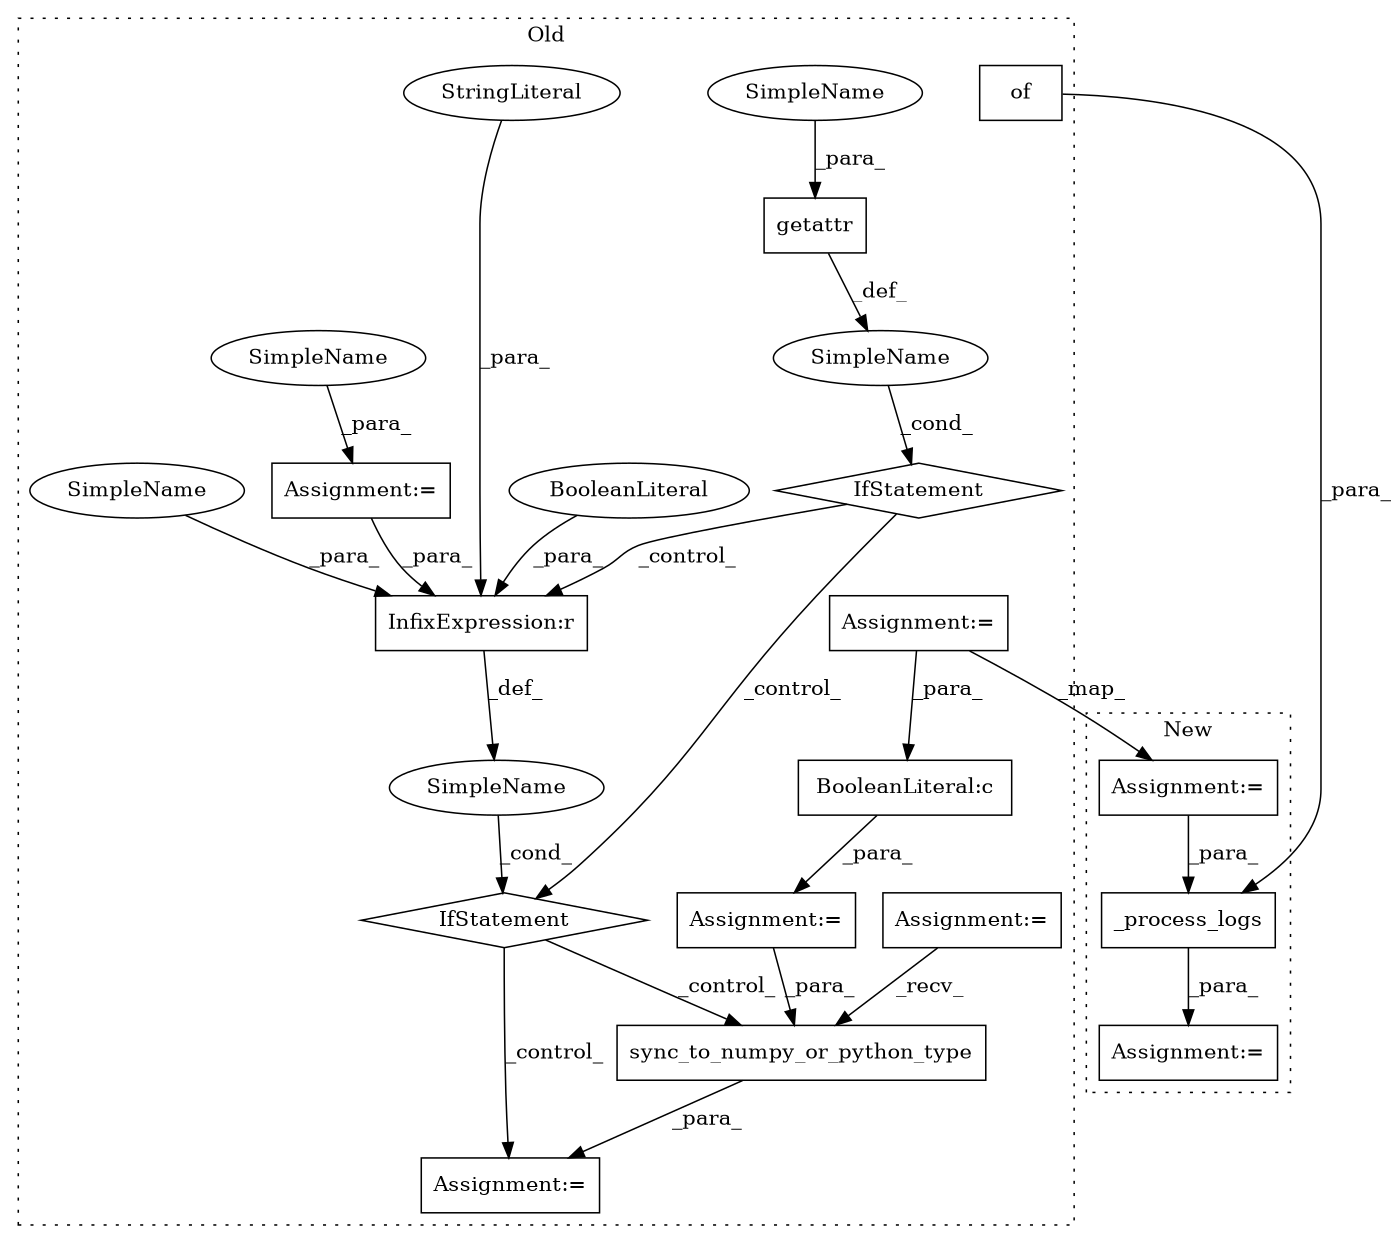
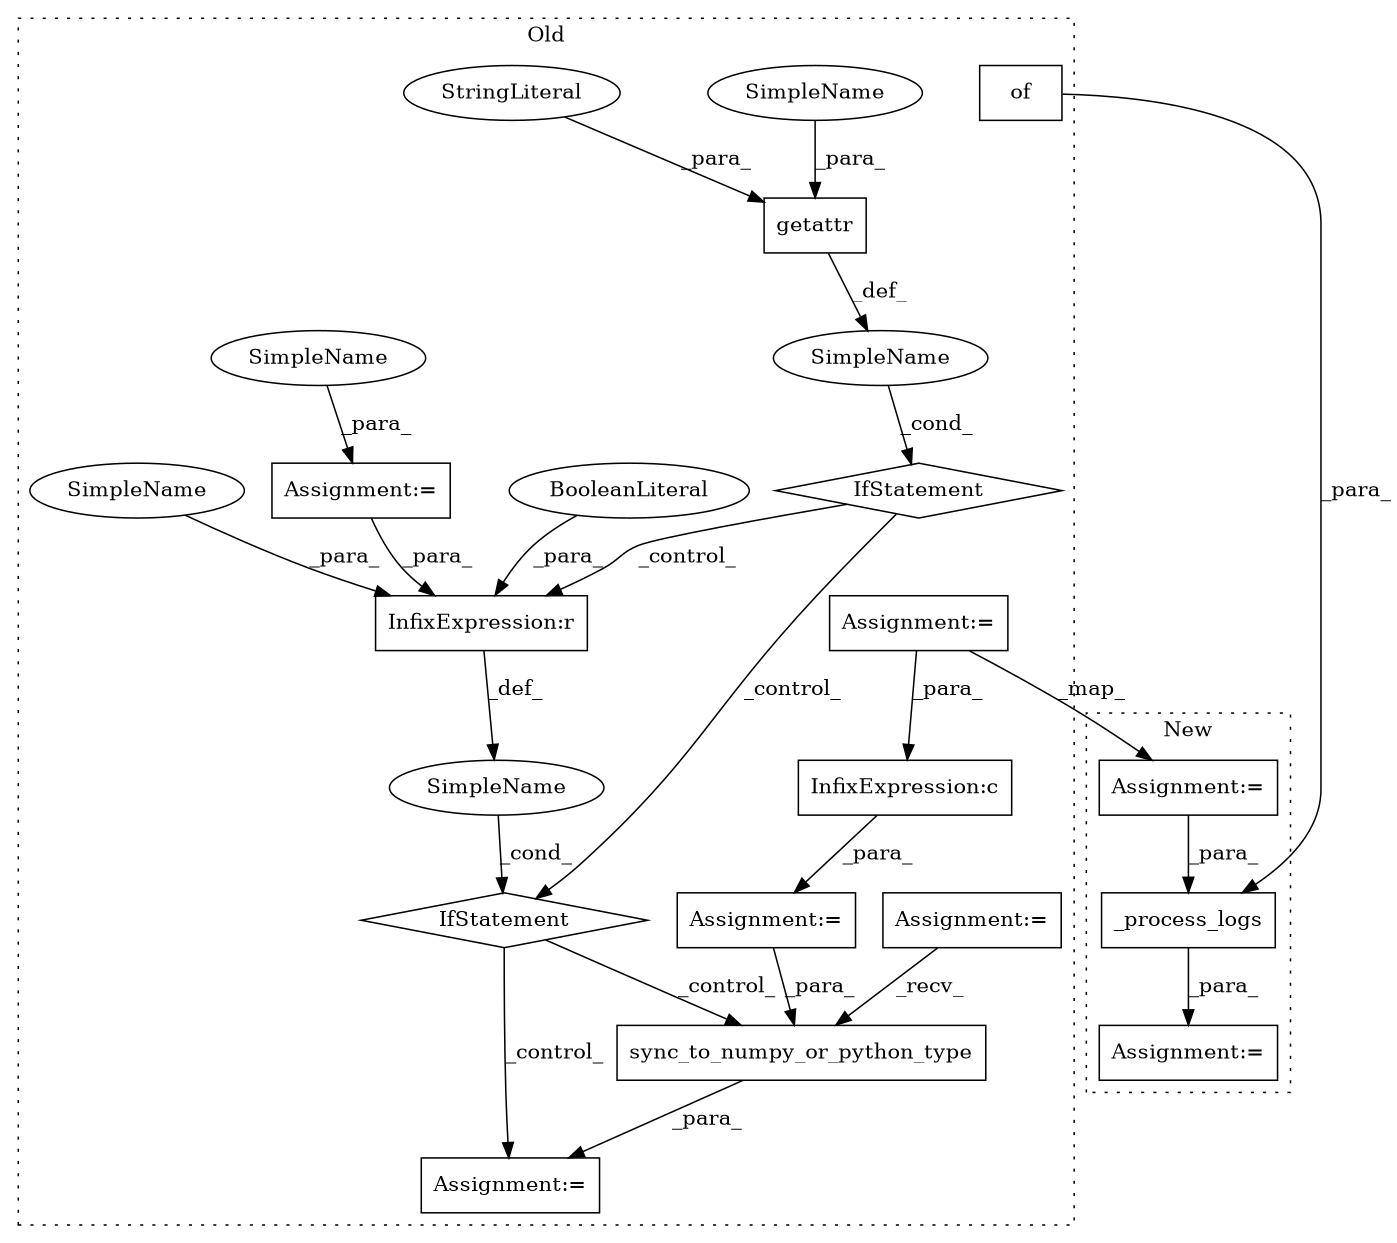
edge "StringLiteral" -> "InfixExpression:r": now "StringLiteral" -> "getattr"
node "BooleanLiteral:c": label "BooleanLiteral:c" -> "InfixExpression:c"
